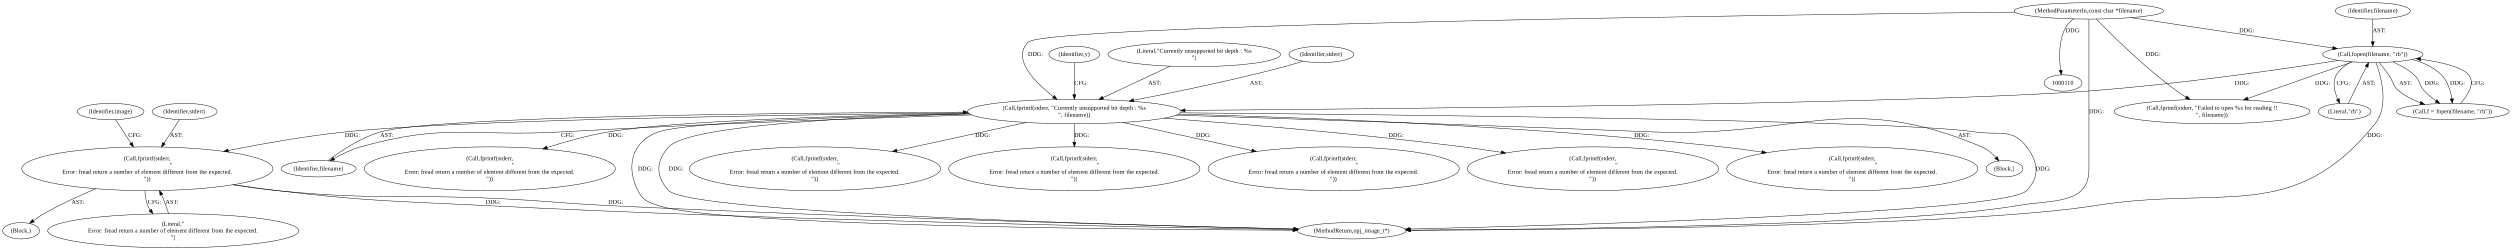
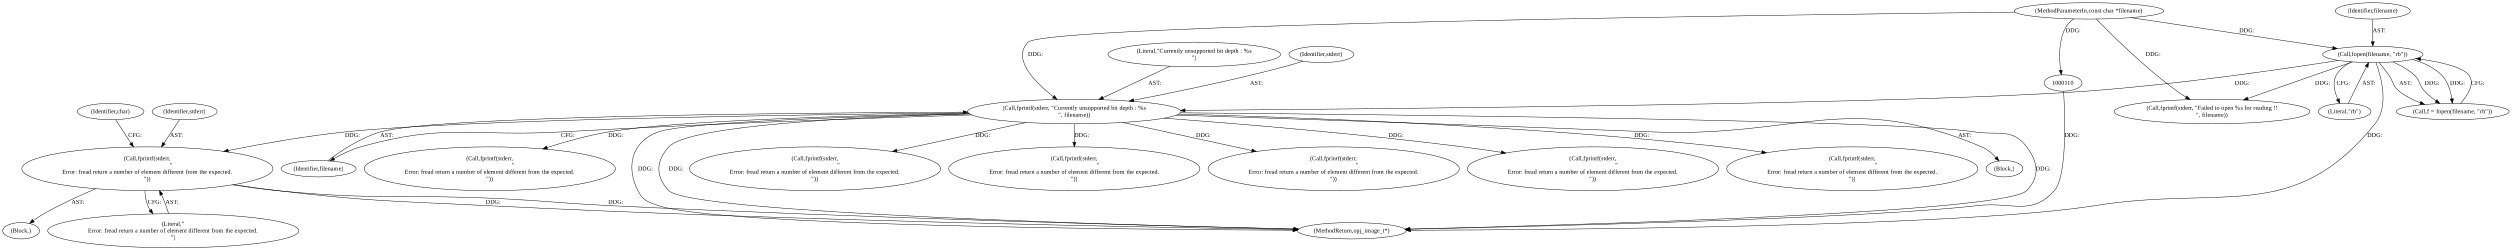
node "(Identifier,y)": removed
node "(Identifier,image)": label "(Identifier,image)" -> "(Identifier,char)"
edge "(MethodParameterIn,const char *filename)" -> "(MethodReturn,opj_image_t*)": now "1000110" -> "(MethodReturn,opj_image_t*)"
